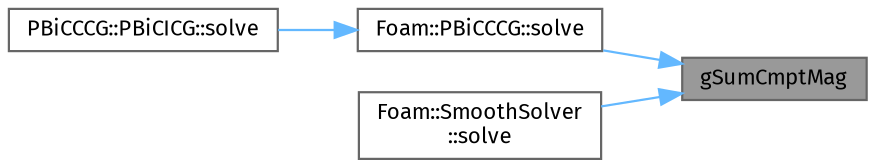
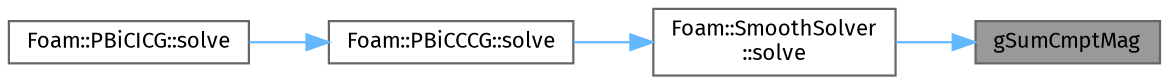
node "PBiCCCG::PBiCICG::solve": label "PBiCCCG::PBiCICG::solve" -> "Foam::PBiCICG::solve"
edge "Foam::PBiCCCG::solve" -> "gSumCmptMag": now "Foam::PBiCCCG::solve" -> "Foam::SmoothSolver ::solve"
